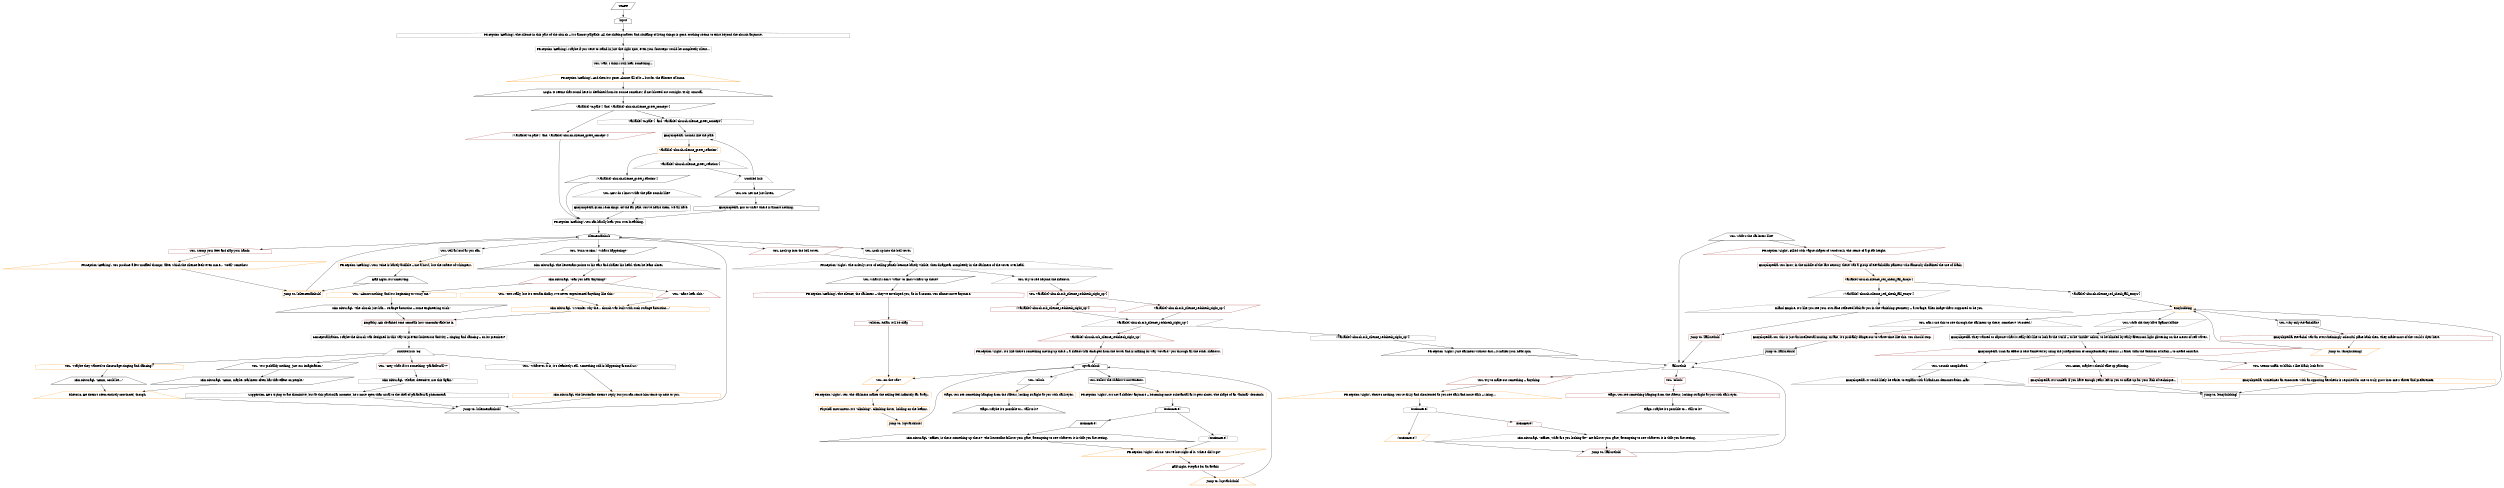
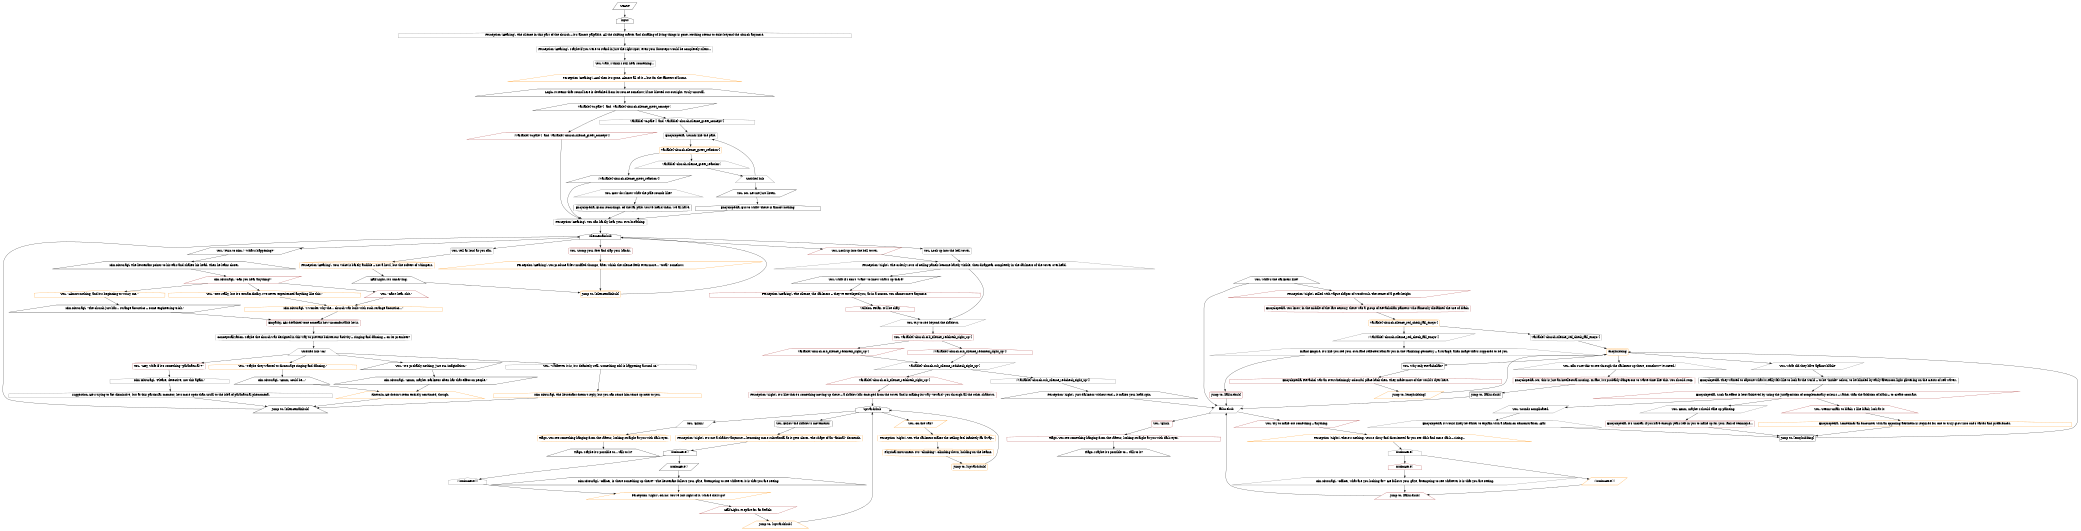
node "You: Stomp your feet and clap your hands.": shape house -> cylinder
edge "Volition: Relax. It'll be okay." -> "You: On the was?": now "Volition: Relax. It'll be okay." -> "You: Try to see beyond the shadows."
